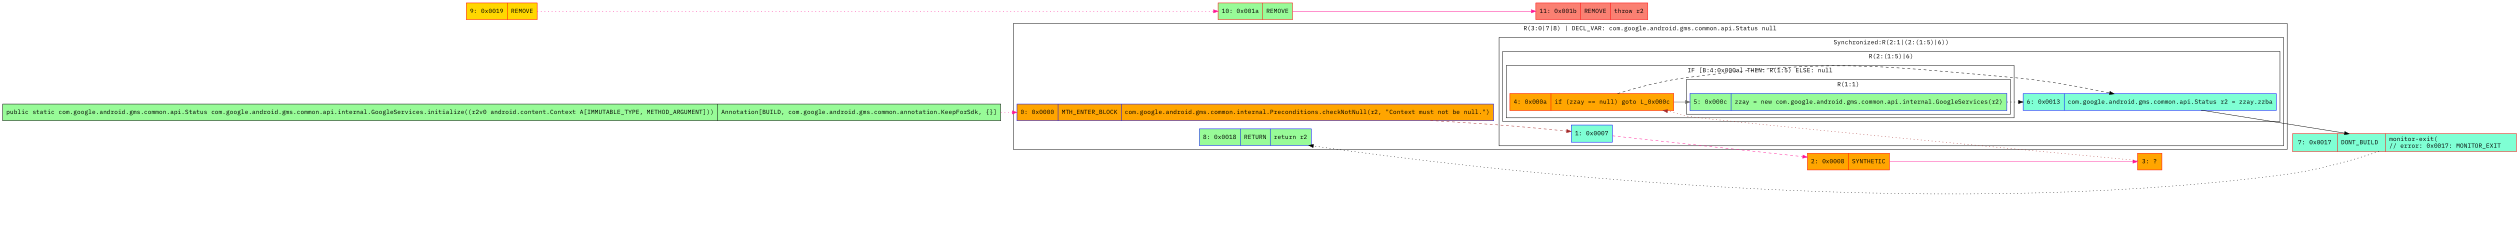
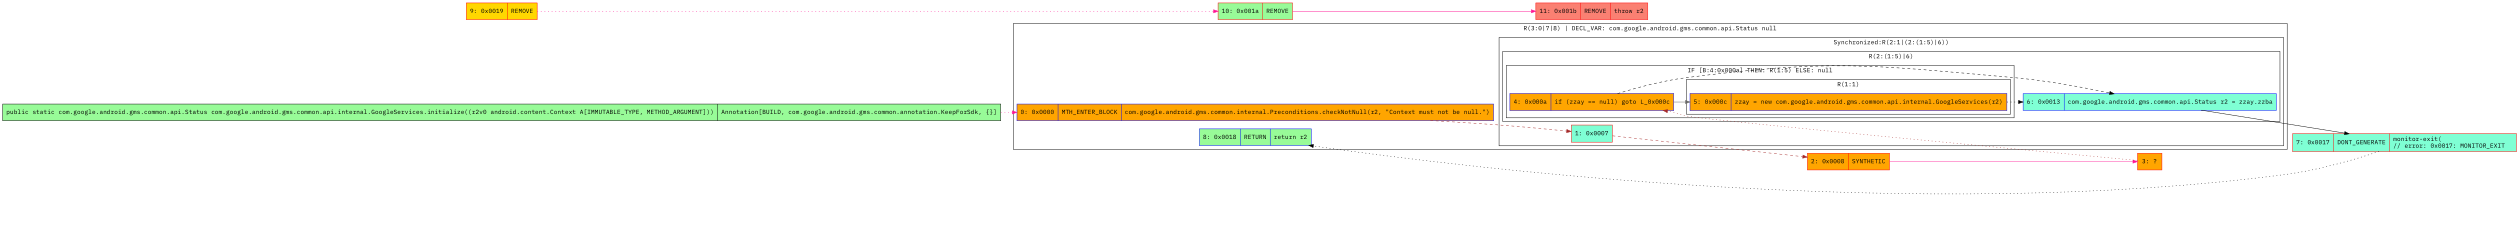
node "4: 0x000a": color red -> blue
node "5: 0x000c": fillcolor palegreen -> orange
node "1: 0x0007": color blue -> red
node "7: 0x0017": text "DONT_BUILD" -> "DONT_GENERATE"
edge "1: 0x0007" -> "2: 0x0008": color deeppink -> brown
